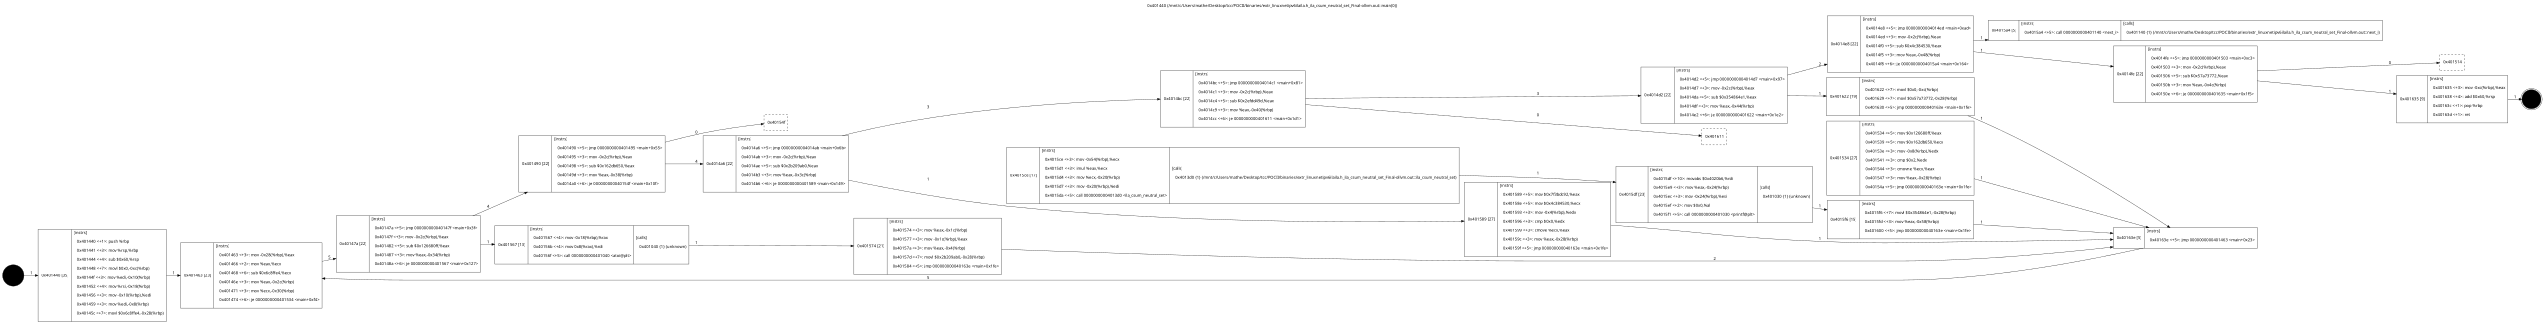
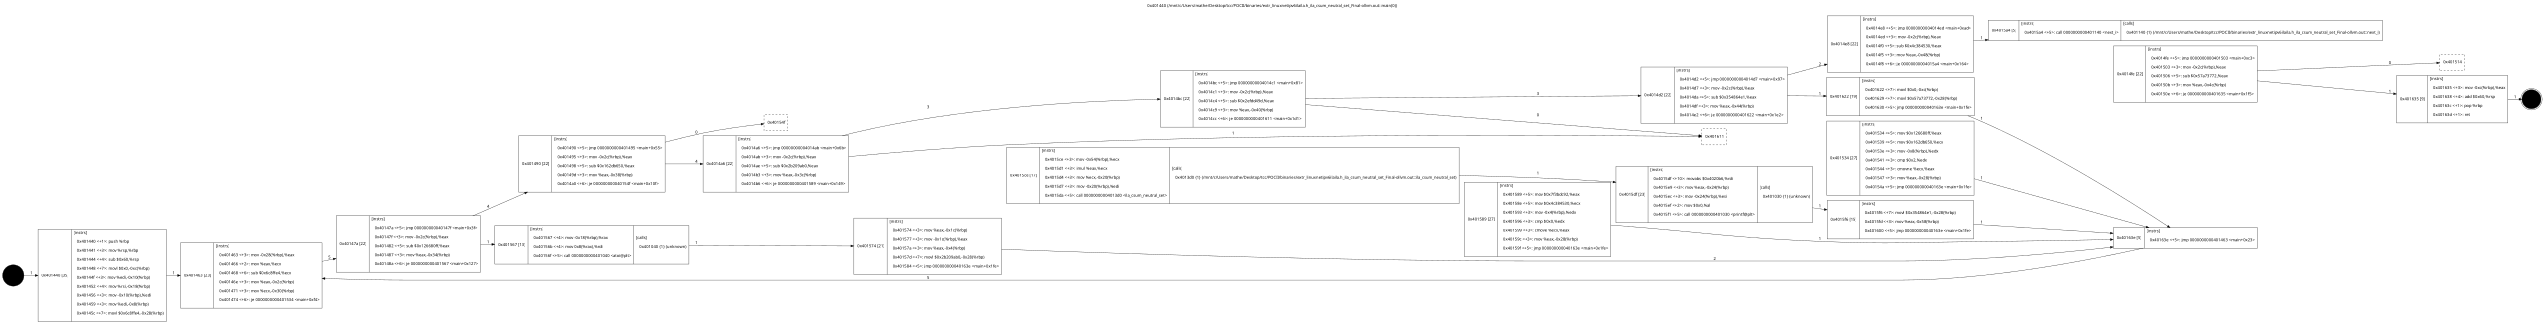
edge "0x4014e8 [22]" -> "0x4014fe [22]": removed, label "1"
edge "0x4014a6 [22]" -> "0x401589 [27]": now "0x4014a6 [22]" -> "0x401611"
